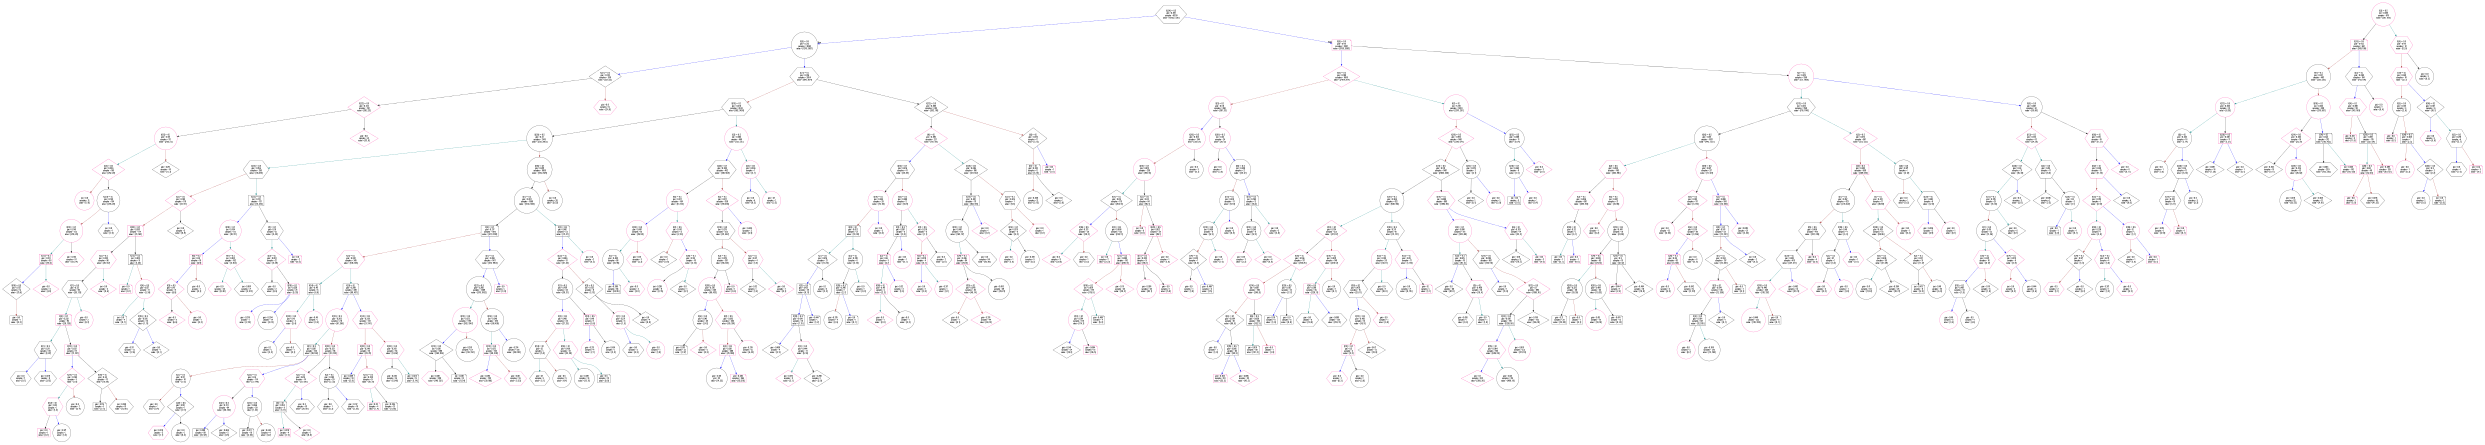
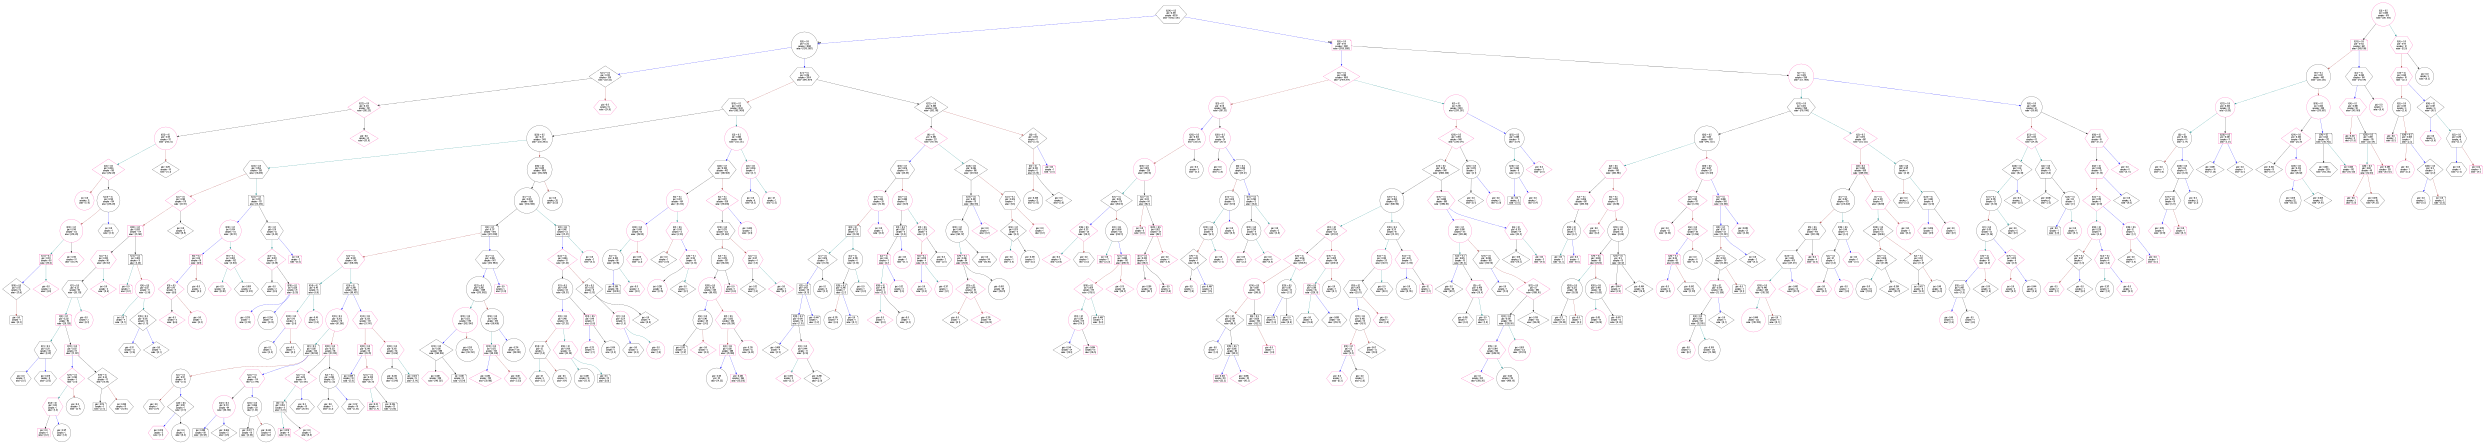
node "gini = 0.038 samples = 101 value = [151, 3]": removed
